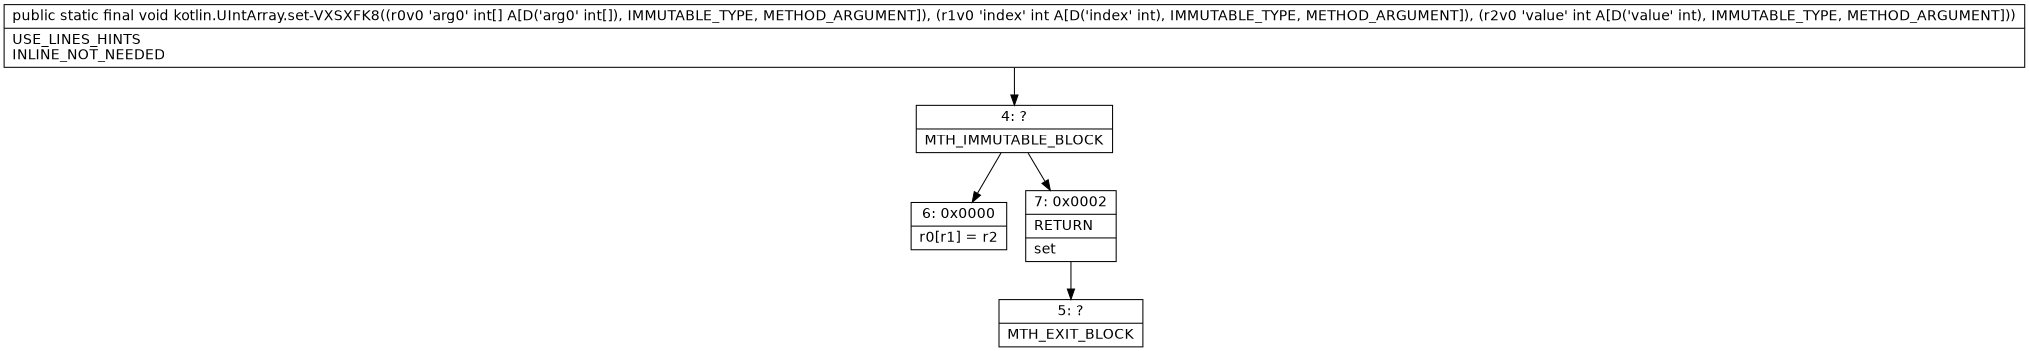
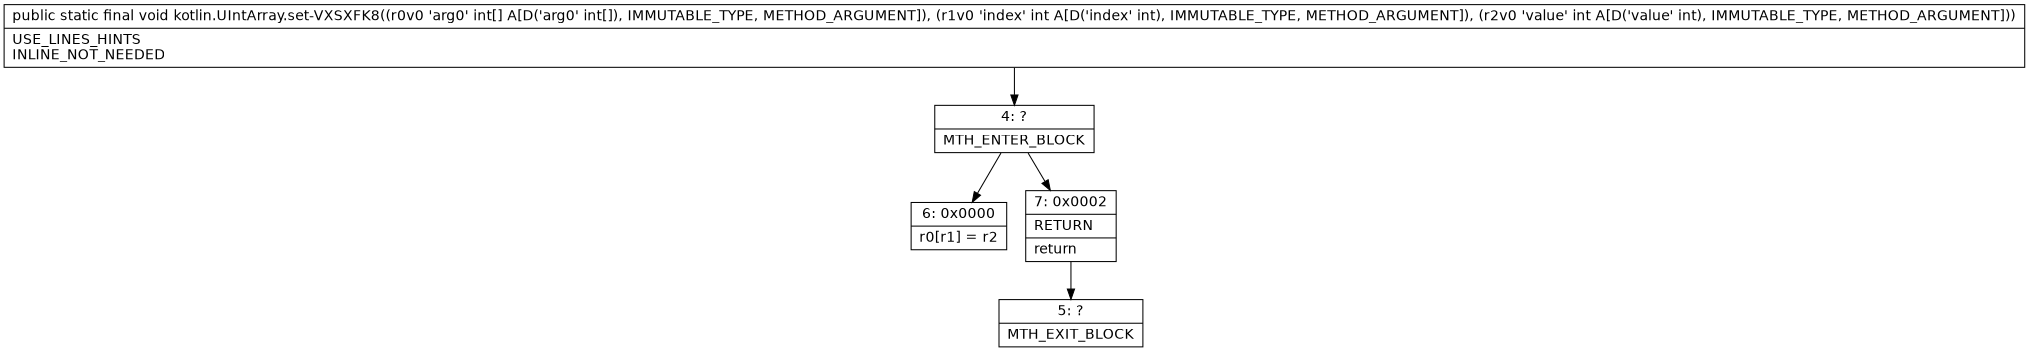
node "4: ?": text "MTH_IMMUTABLE_BLOCK" -> "MTH_ENTER_BLOCK"
node "7: 0x0002": text "set" -> "return"
